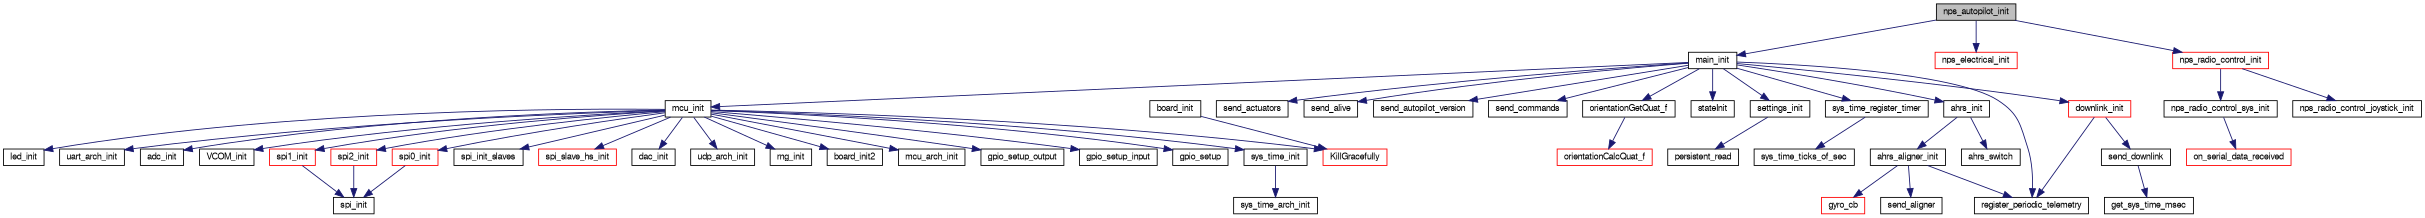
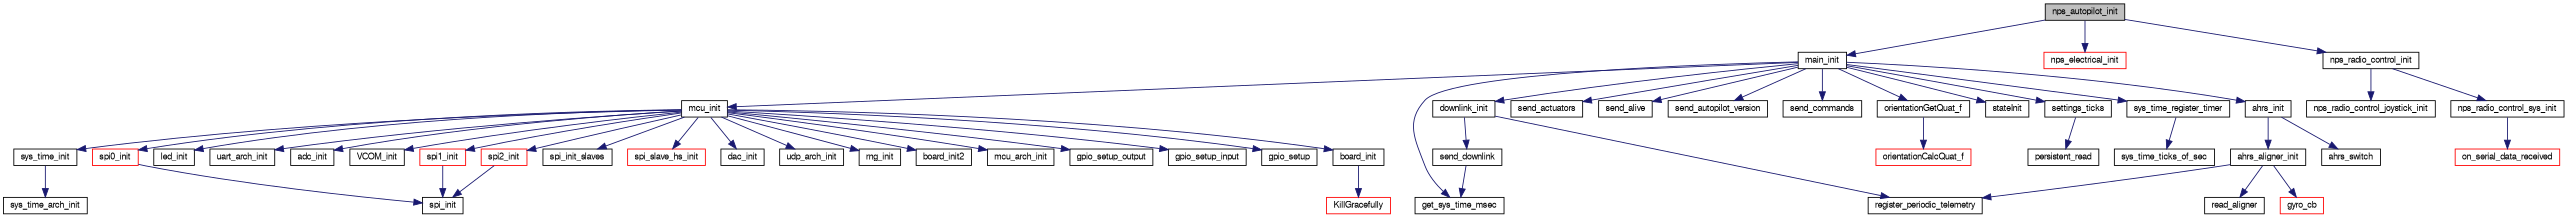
node "nps_radio_control_init": color red -> black
edge "main_init" -> "register_periodic_telemetry": now "main_init" -> "get_sys_time_msec"
node "settings_init": label "settings_init" -> "settings_ticks"
node "downlink_init": color red -> black
edge "mcu_init" -> "KillGracefully": now "mcu_init" -> "board_init"
node "send_aligner": label "send_aligner" -> "read_aligner"
